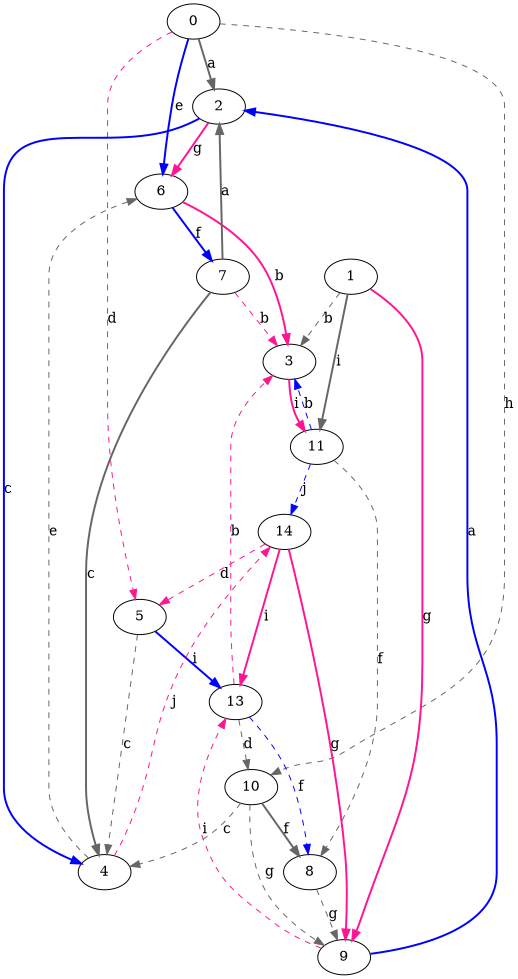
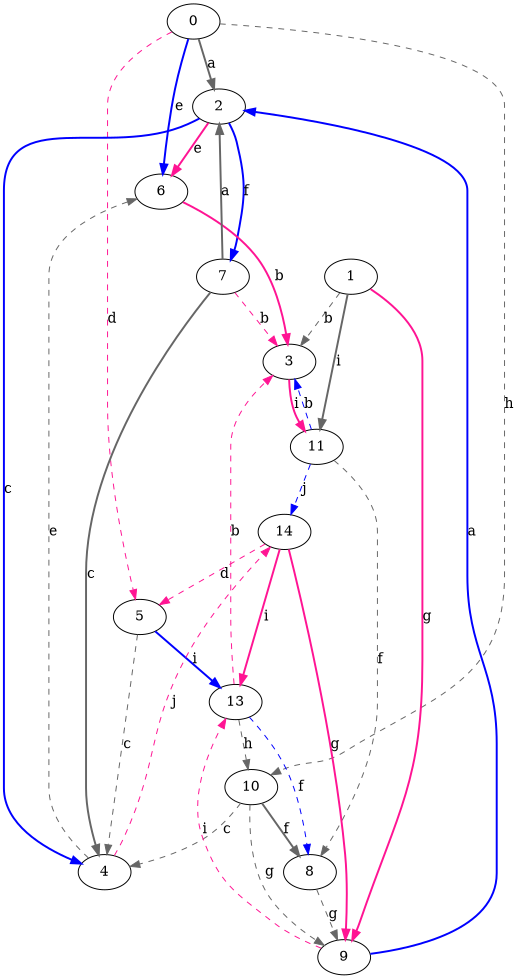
edge "2" -> "6": label "g" -> "e"
edge "6" -> "7": now "2" -> "7"
edge "13" -> "10": label "d" -> "h"
